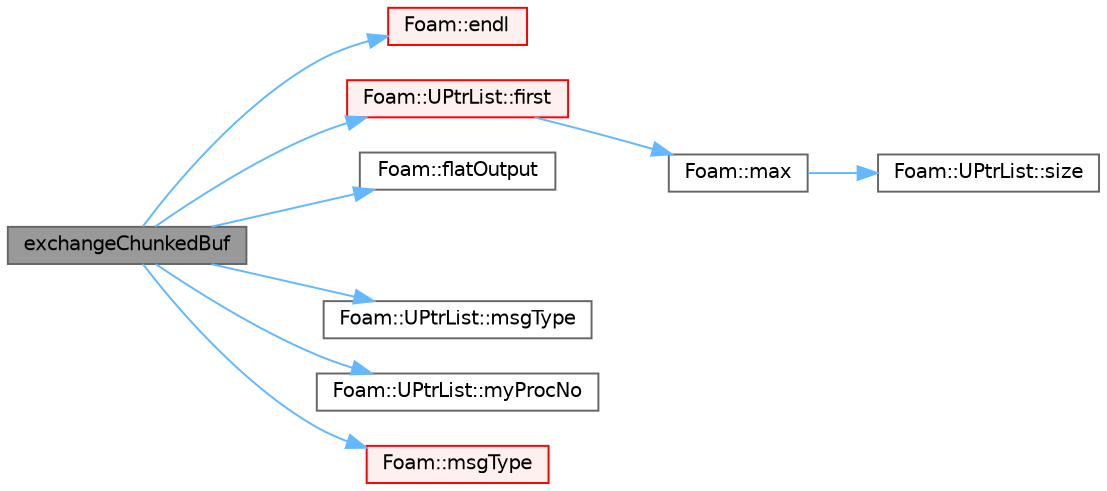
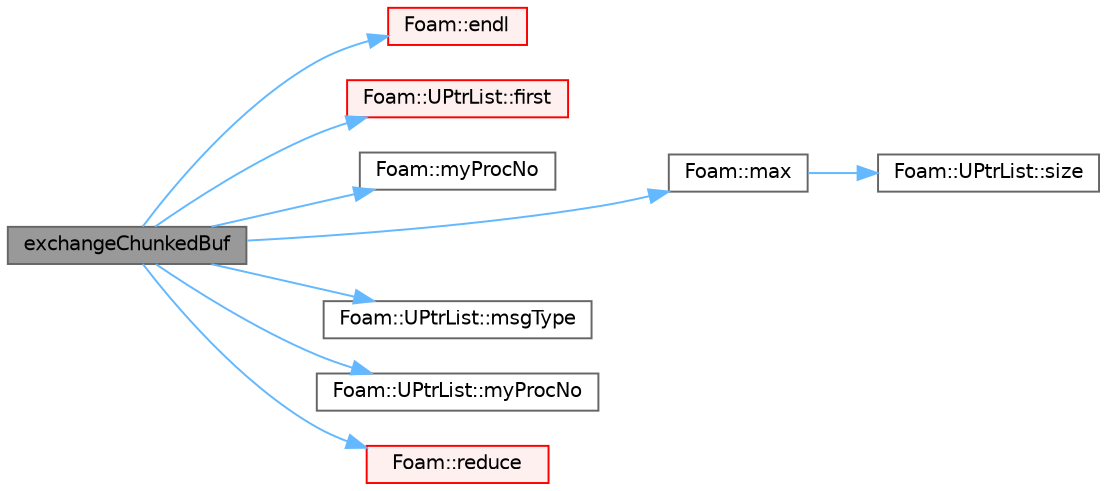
edge "Foam::UPtrList::first" -> "Foam::max": now "exchangeChunkedBuf" -> "Foam::max"
node "Foam::flatOutput": label "Foam::flatOutput" -> "Foam::myProcNo"
node "Foam::msgType": label "Foam::msgType" -> "Foam::reduce"
